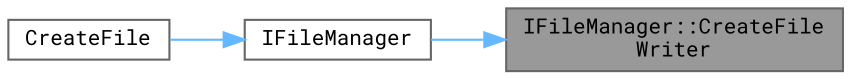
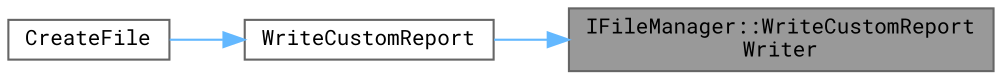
node "IFileManager": label "IFileManager" -> "WriteCustomReport"
node "IFileManager::CreateFile Writer": label "IFileManager::CreateFile Writer" -> "IFileManager::WriteCustomReport Writer"
